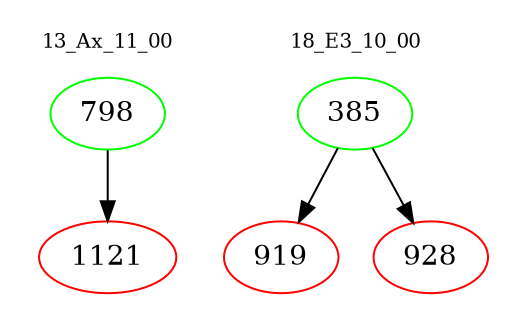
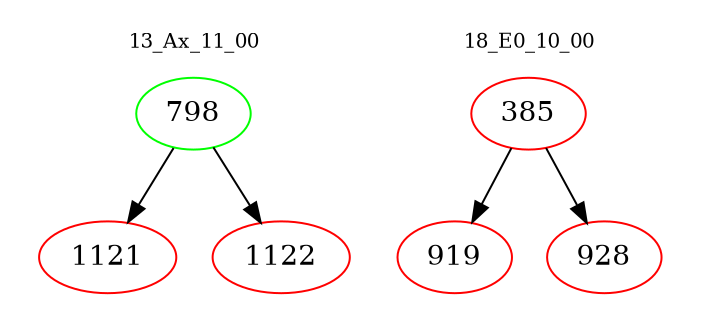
cluster "18_E3_10_00": label "18_E3_10_00" -> "18_E0_10_00"
node "385": color green -> red
node "1122": added
